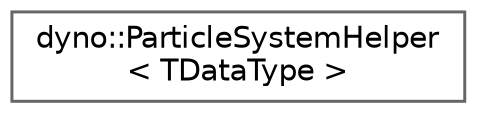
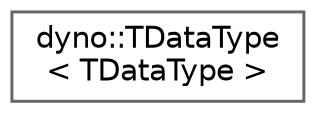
node "dyno::ParticleSystemHelper < TDataType >": label "dyno::ParticleSystemHelper < TDataType >" -> "dyno::TDataType < TDataType >"
